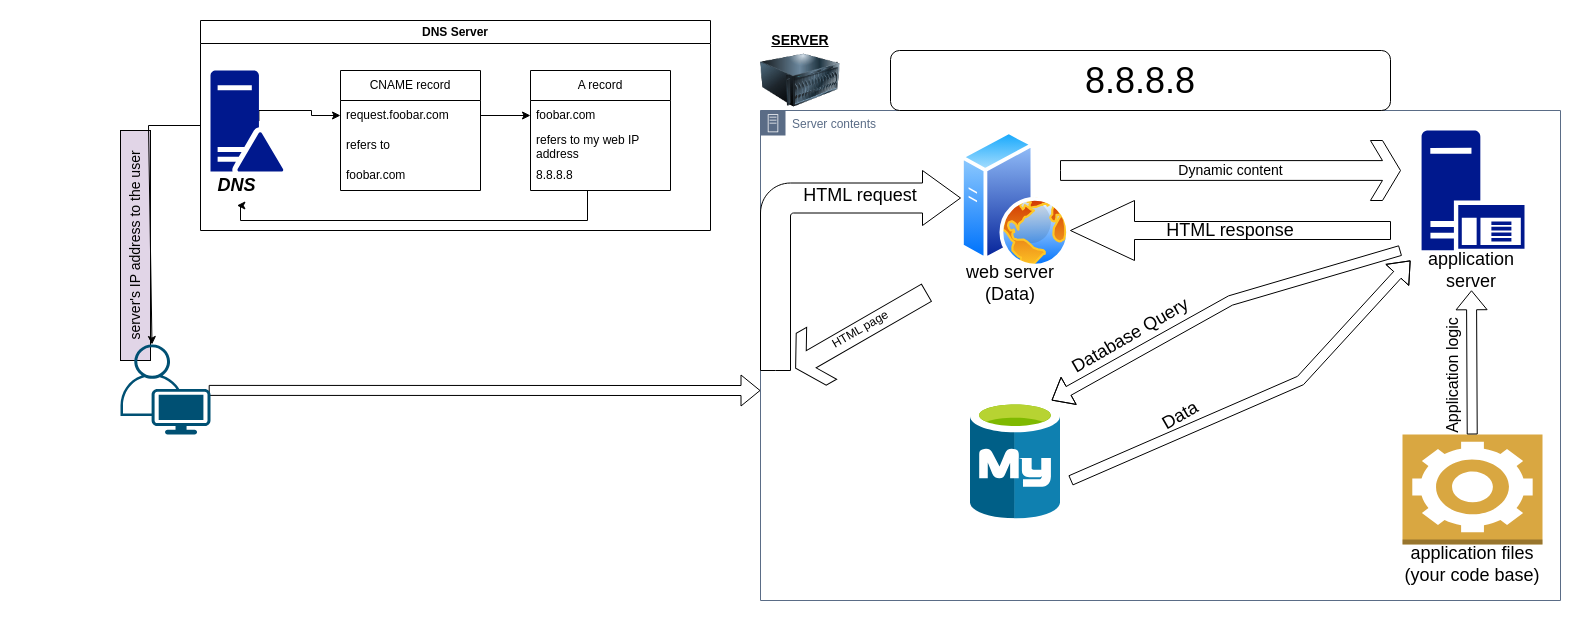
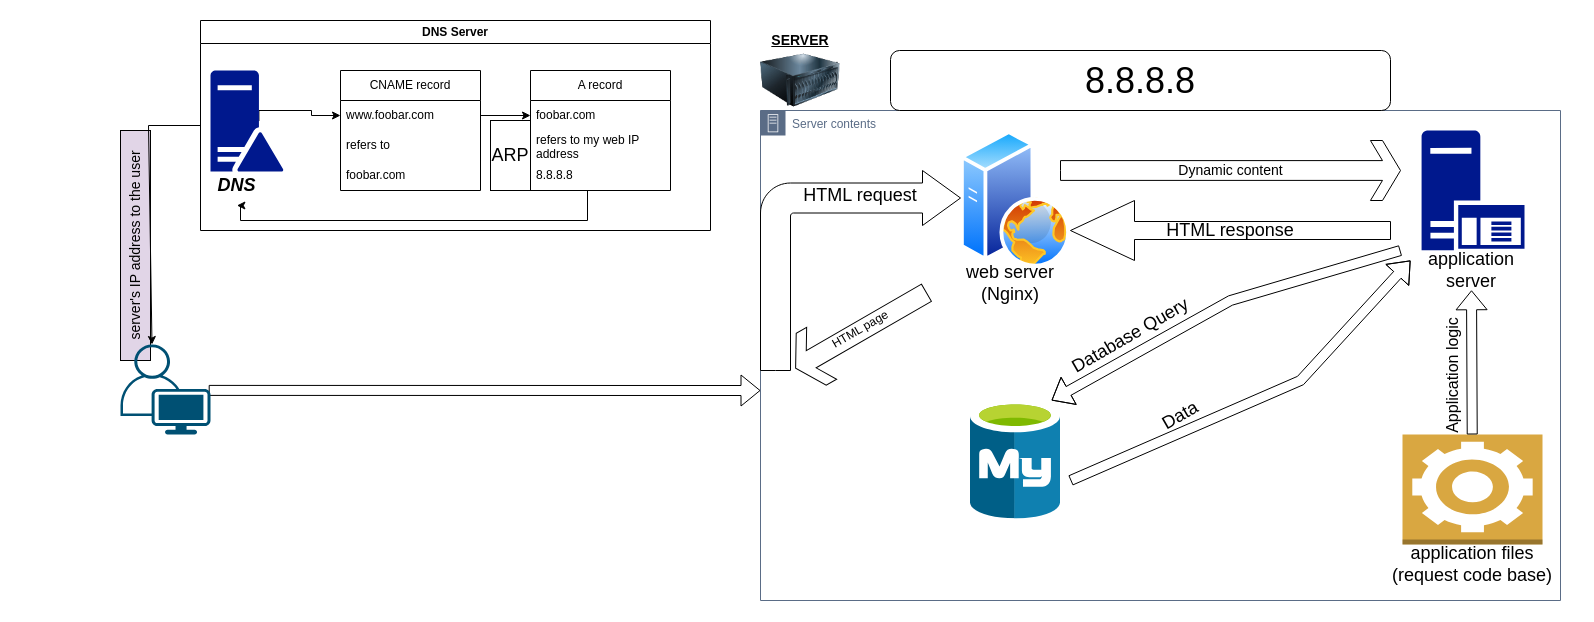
node "request.foobar.com": label "request.foobar.com" -> "www.foobar.com"
node "ARP": added
node "web server (Data)": label "web server (Data)" -> "web server (Nginx)"
node "application files (your code base)": label "application files (your code base)" -> "application files (request code base)"
